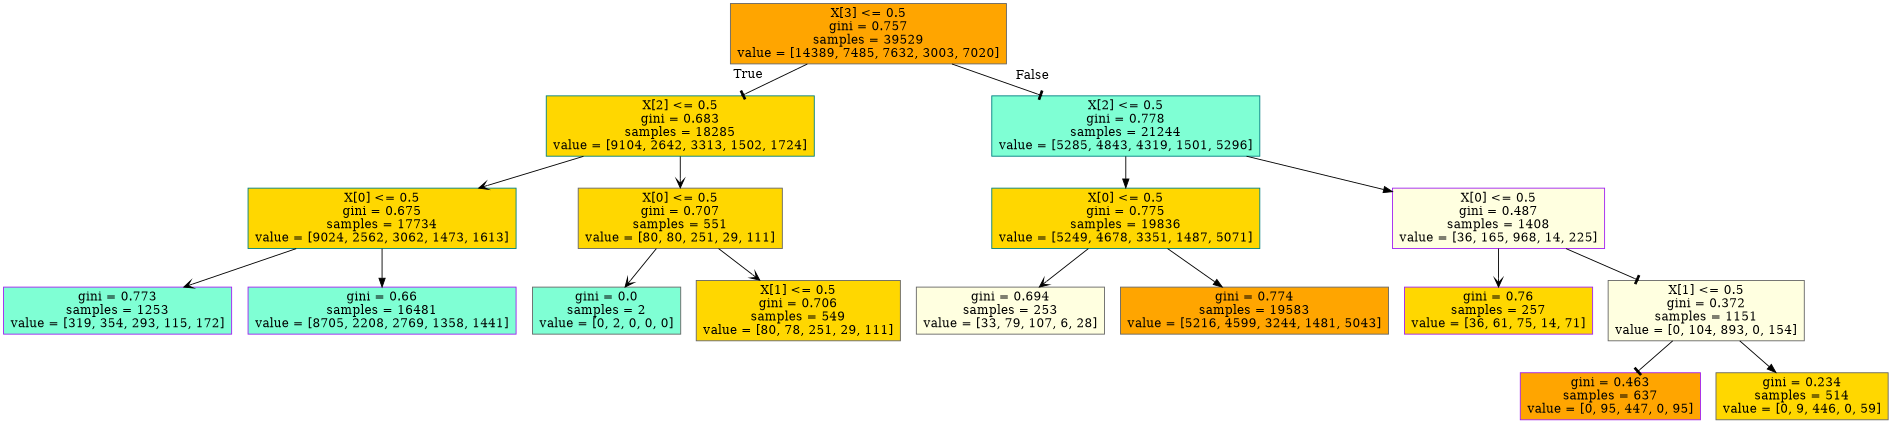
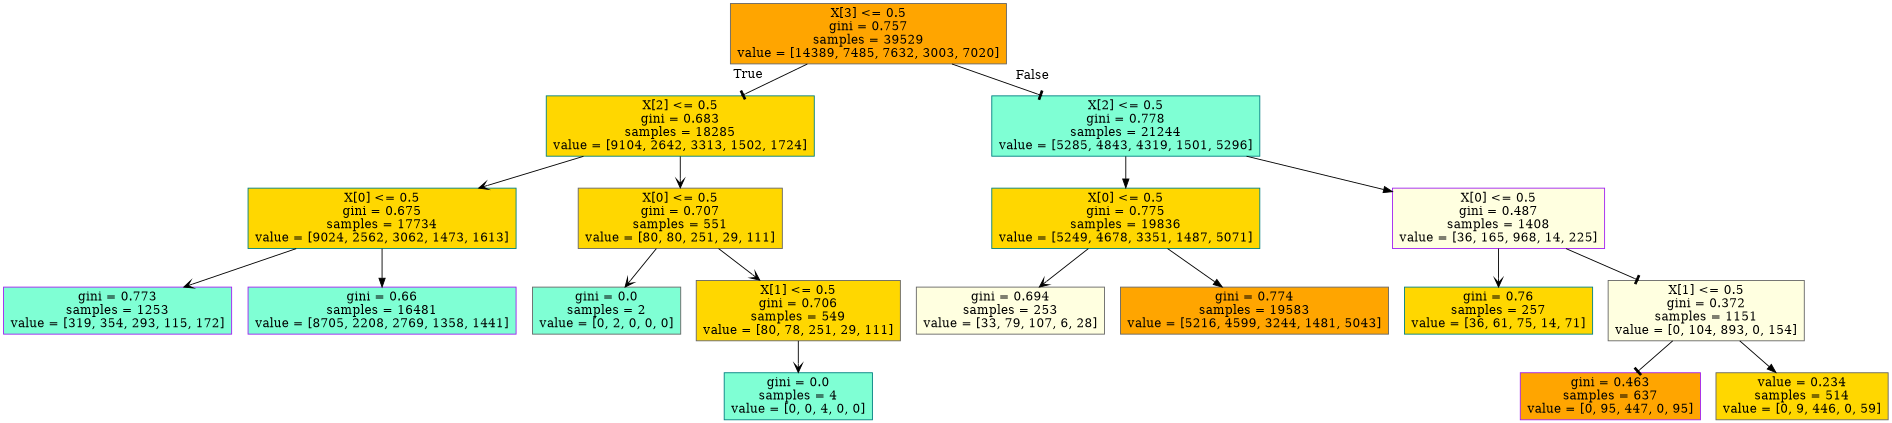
node "gini = 0.76 samples = 257 value = [36, 61, 75, 14, 71]": color purple -> teal
node "gini = 0.0 samples = 4 value = [0, 0, 4, 0, 0]": added
node "gini = 0.234 samples = 514 value = [0, 9, 446, 0, 59]": label "gini = 0.234 samples = 514 value = [0, 9, 446, 0, 59]" -> "value = 0.234 samples = 514 value = [0, 9, 446, 0, 59]"
